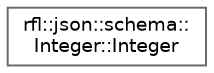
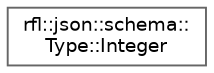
node "rfl::json::schema:: Integer::Integer": label "rfl::json::schema:: Integer::Integer" -> "rfl::json::schema:: Type::Integer"
